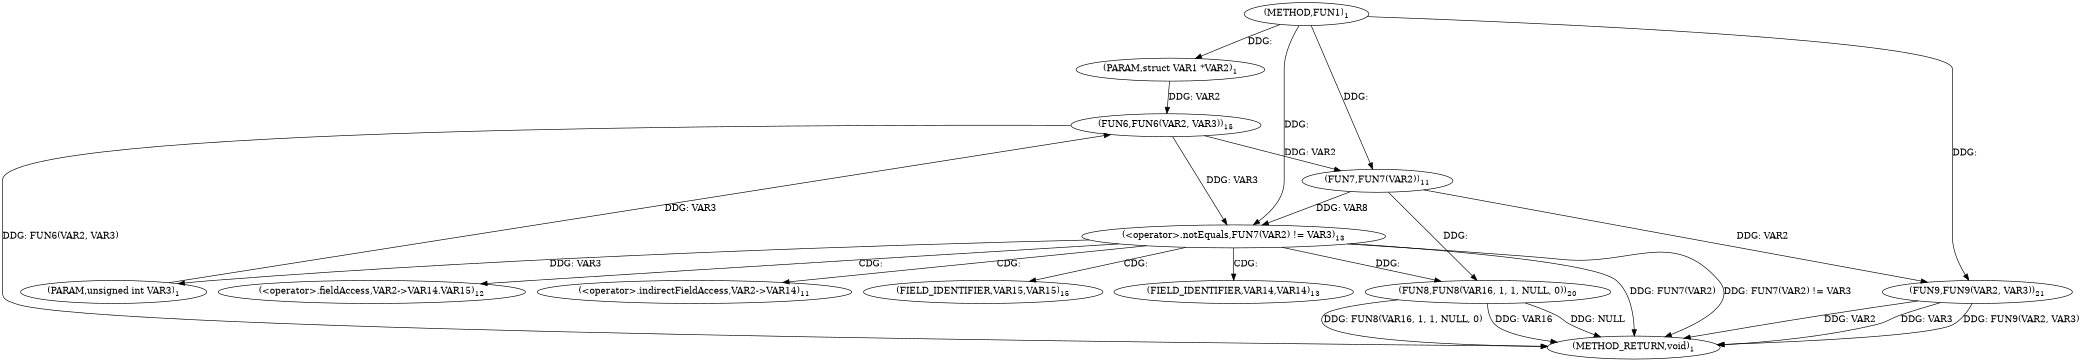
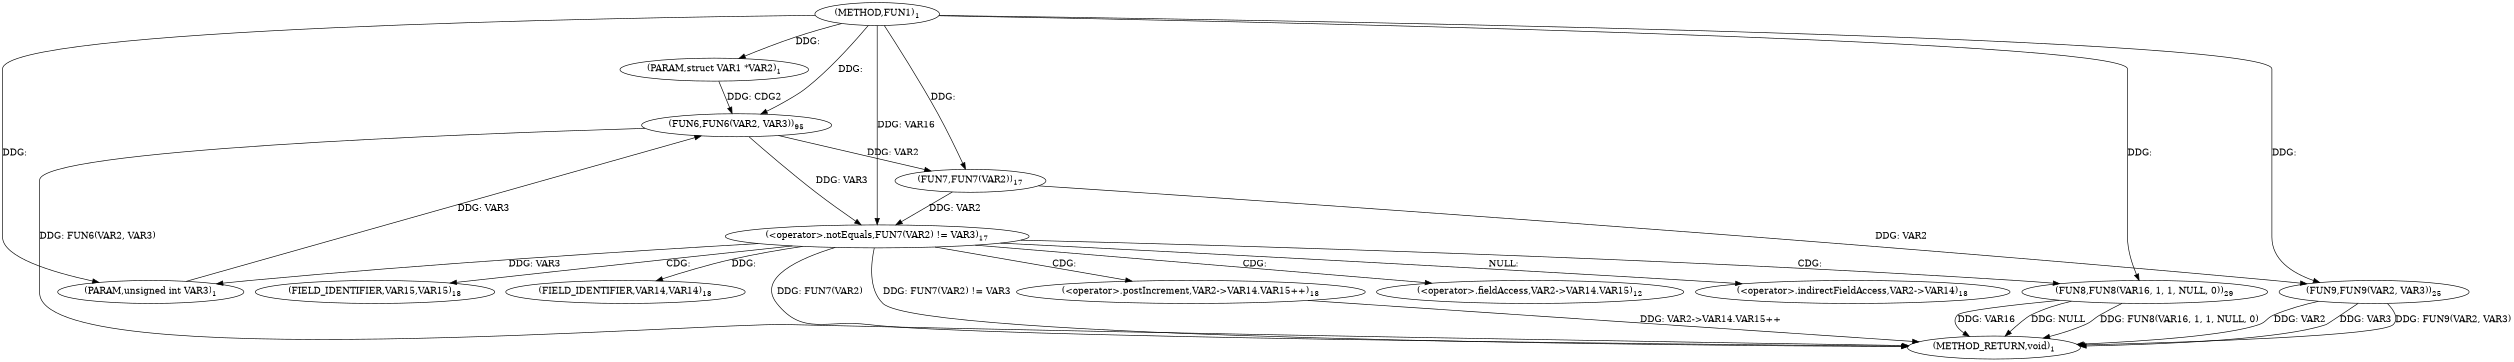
edge "(METHOD,FUN1)" -> "(PARAM,unsigned int VAR3)": added, label "DDG:"
edge "(METHOD,FUN1)" -> "(FUN6,FUN6(VAR2, VAR3))": added, label "DDG:"
edge "(PARAM,struct VAR1 *VAR2)" -> "(FUN6,FUN6(VAR2, VAR3))": label "DDG: VAR2" -> "DDG: CDG2"
node "(FUN6,FUN6(VAR2, VAR3))": text "15" -> "95"
edge "(METHOD,FUN1)" -> "(<operator>.notEquals,FUN7(VAR2) != VAR3)": label "DDG: " -> "DDG: VAR16"
node "(FUN7,FUN7(VAR2))": text "11" -> "17"
edge "(FUN7,FUN7(VAR2))" -> "(<operator>.notEquals,FUN7(VAR2) != VAR3)": label "DDG: VAR8" -> "DDG: VAR2"
edge "(FUN7,FUN7(VAR2))" -> "(FUN8,FUN8(VAR16, 1, 1, NULL, 0))": now "(METHOD,FUN1)" -> "(FUN8,FUN8(VAR16, 1, 1, NULL, 0))"
node "(<operator>.notEquals,FUN7(VAR2) != VAR3)": text "13" -> "17"
edge "(<operator>.notEquals,FUN7(VAR2) != VAR3)" -> "(<operator>.indirectFieldAccess,VAR2->VAR14)": label "CDG: " -> "NULL: "
edge "(<operator>.notEquals,FUN7(VAR2) != VAR3)" -> "(FIELD_IDENTIFIER,VAR14,VAR14)": label "CDG: " -> "DDG: "
edge "(<operator>.notEquals,FUN7(VAR2) != VAR3)" -> "(FUN8,FUN8(VAR16, 1, 1, NULL, 0))": label "DDG: " -> "CDG: "
node "(<operator>.indirectFieldAccess,VAR2->VAR14)": text "11" -> "18"
node "(FIELD_IDENTIFIER,VAR15,VAR15)": text "15" -> "18"
node "(FIELD_IDENTIFIER,VAR14,VAR14)": text "13" -> "18"
node "(FUN8,FUN8(VAR16, 1, 1, NULL, 0))": text "20" -> "29"
node "(FUN9,FUN9(VAR2, VAR3))": text "21" -> "25"
node "(<operator>.postIncrement,VAR2->VAR14.VAR15++)": added
